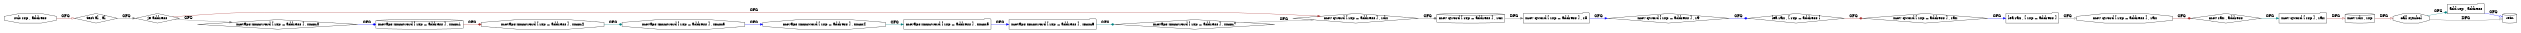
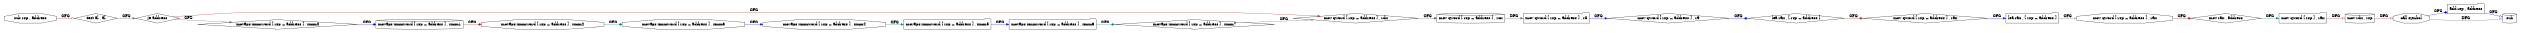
edge "call symbol" -> "add rsp , address": color teal -> blue
node "retn": label "retn" -> "sub"
